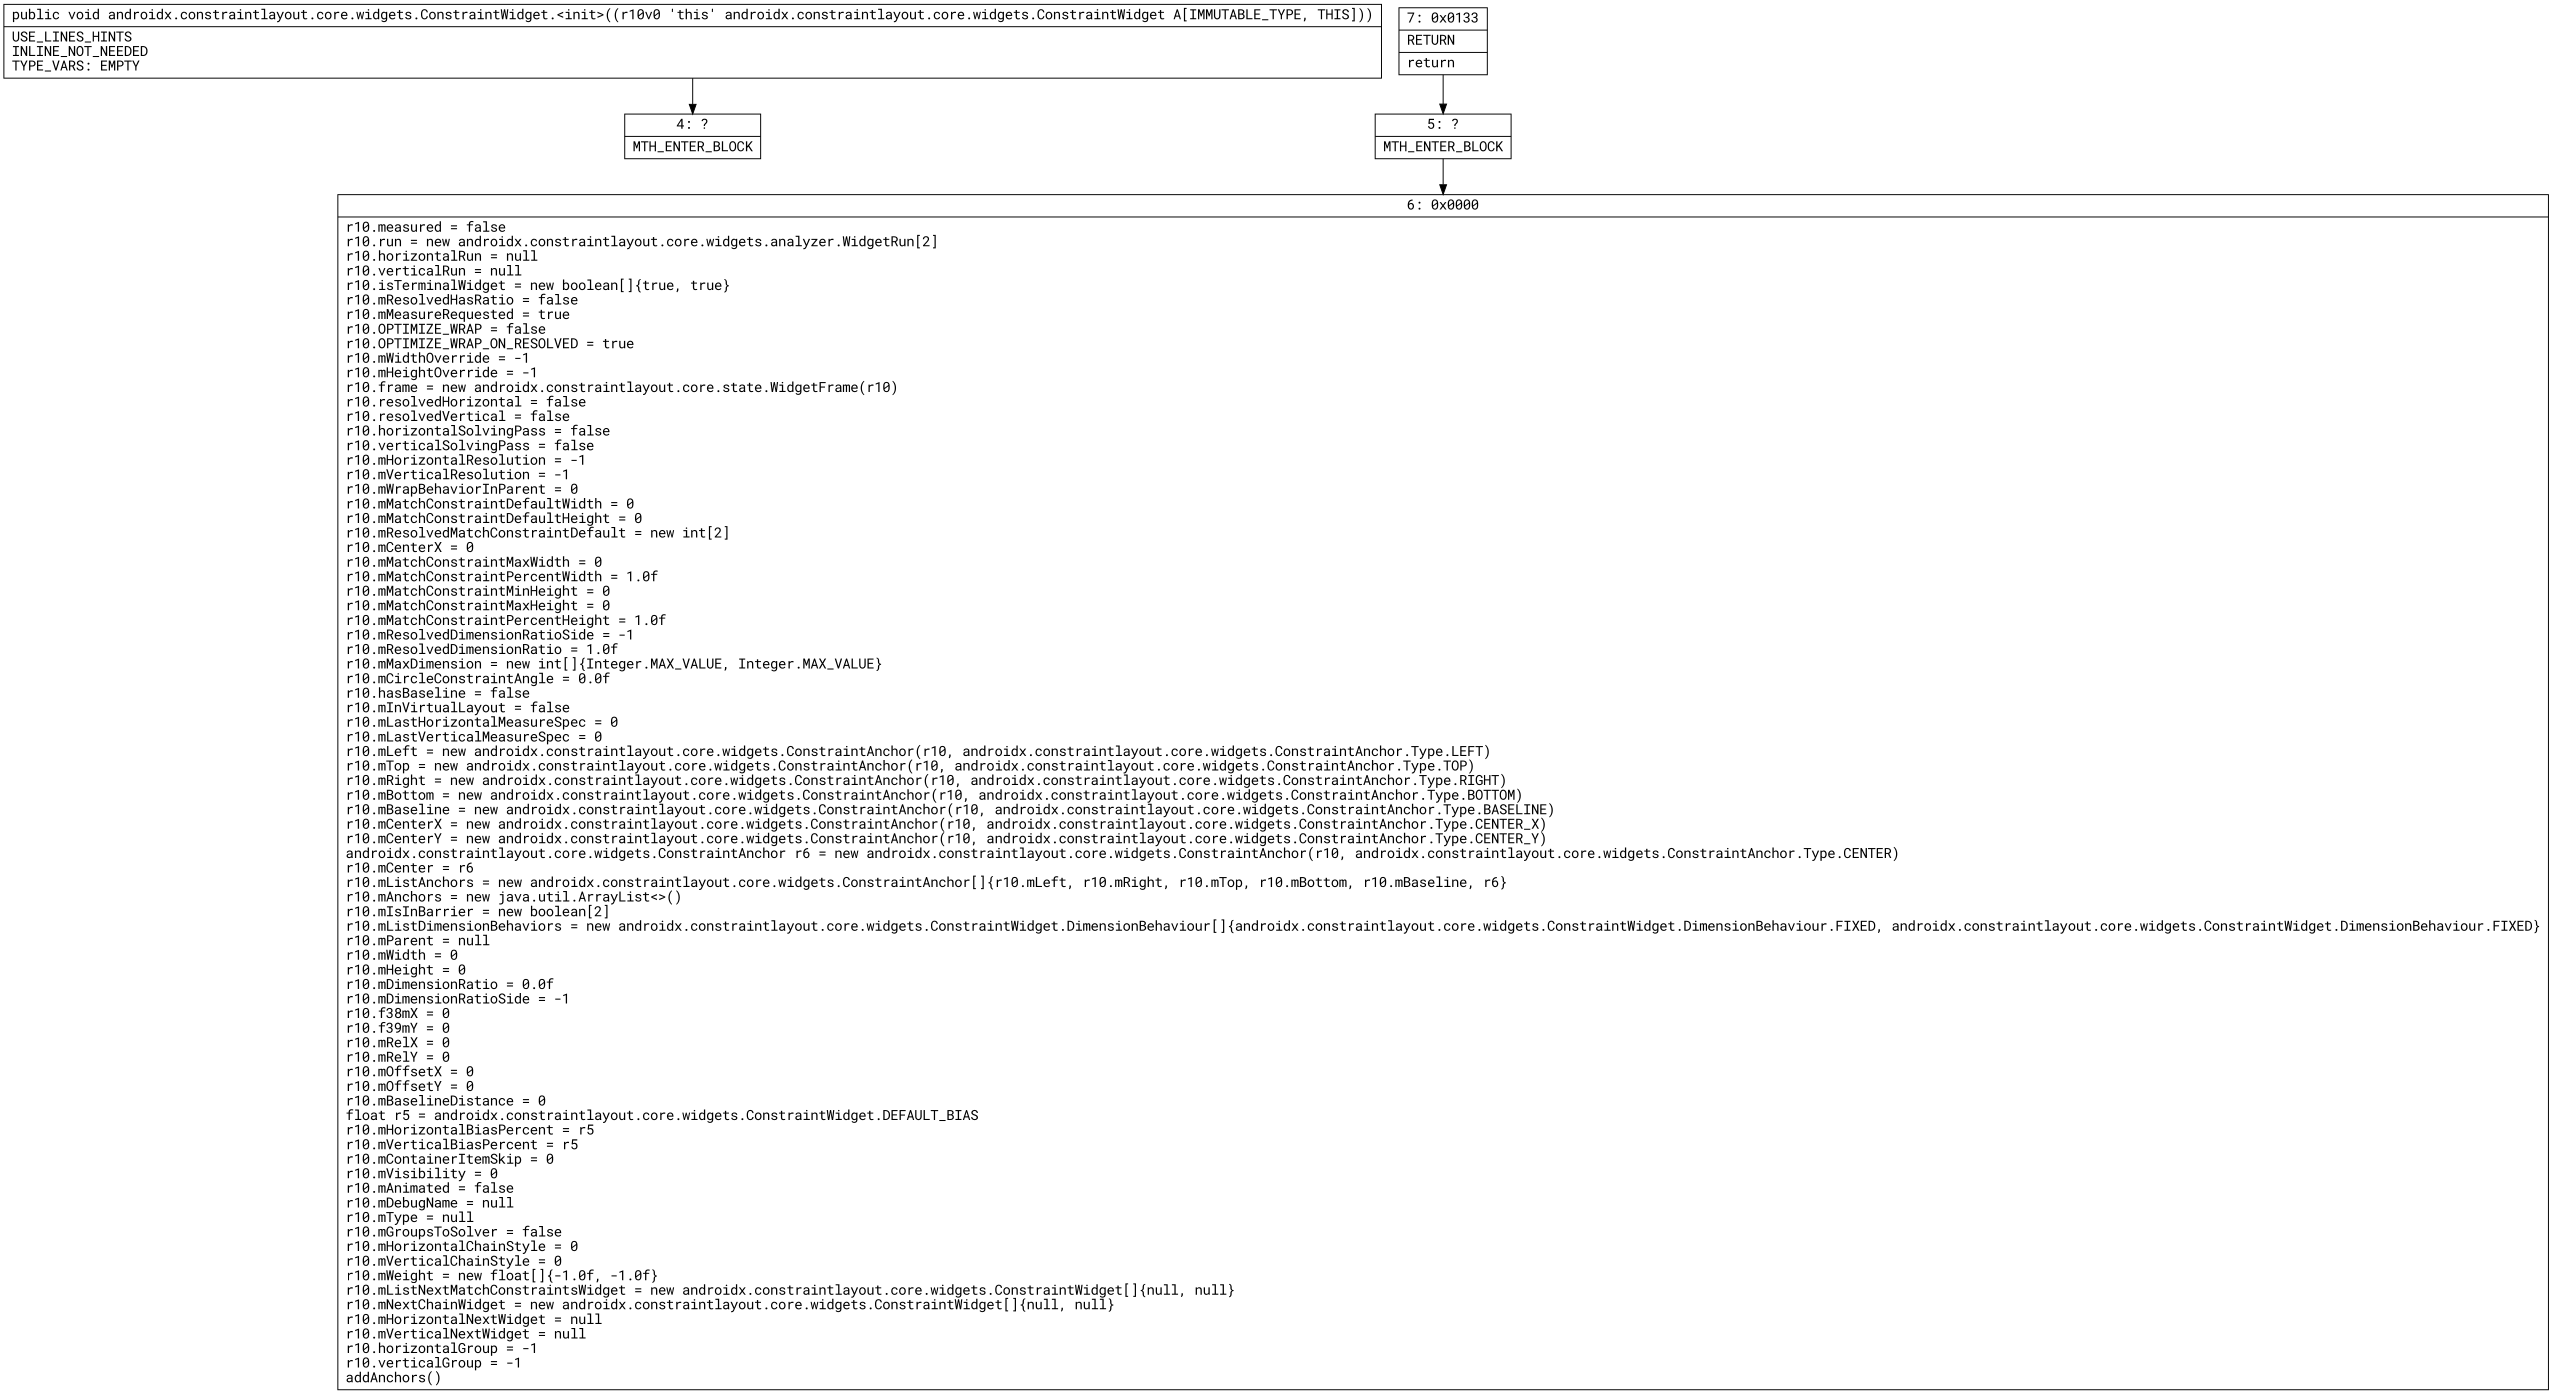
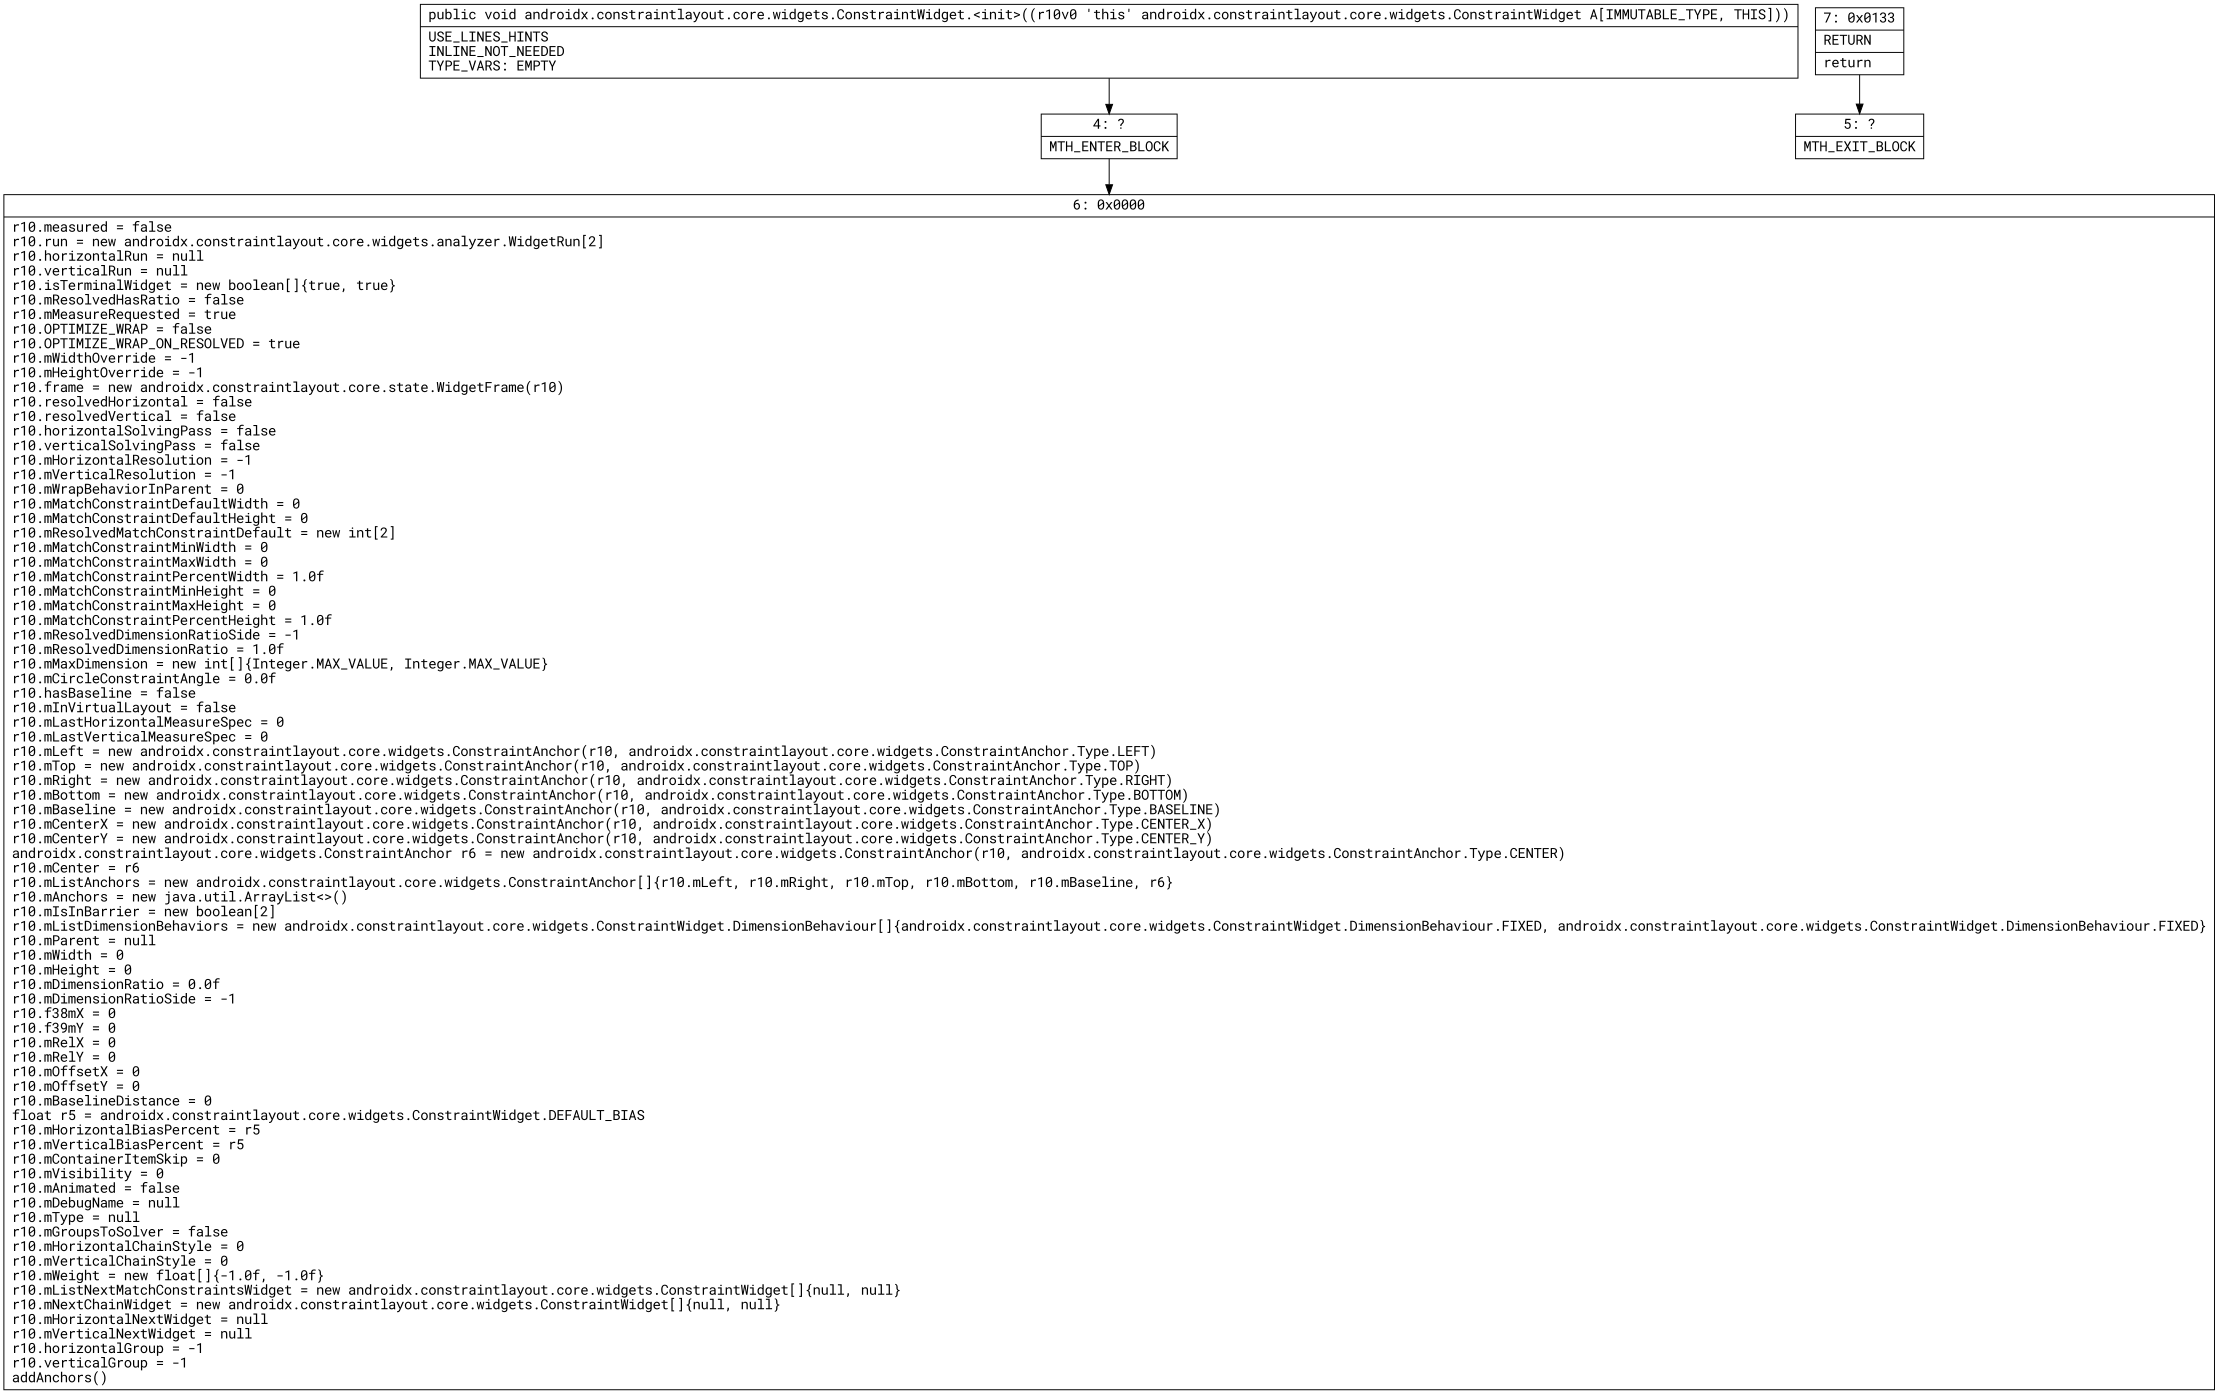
node "5: ?": text "MTH_ENTER_BLOCK" -> "MTH_EXIT_BLOCK"
edge "5: ?" -> "6: 0x0000": now "4: ?" -> "6: 0x0000"
node "6: 0x0000": text "r10.mCenterX = 0" -> "r10.mMatchConstraintMinWidth = 0"
